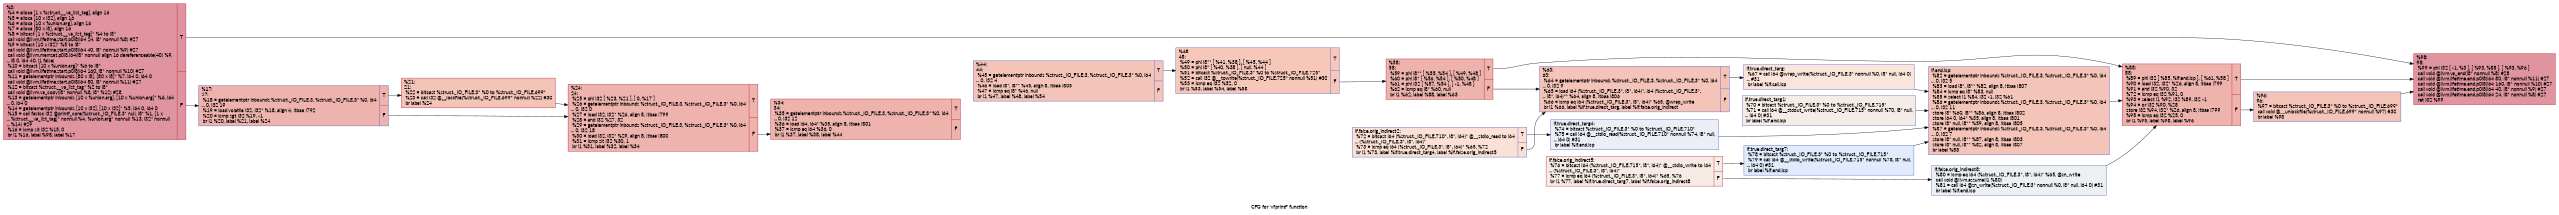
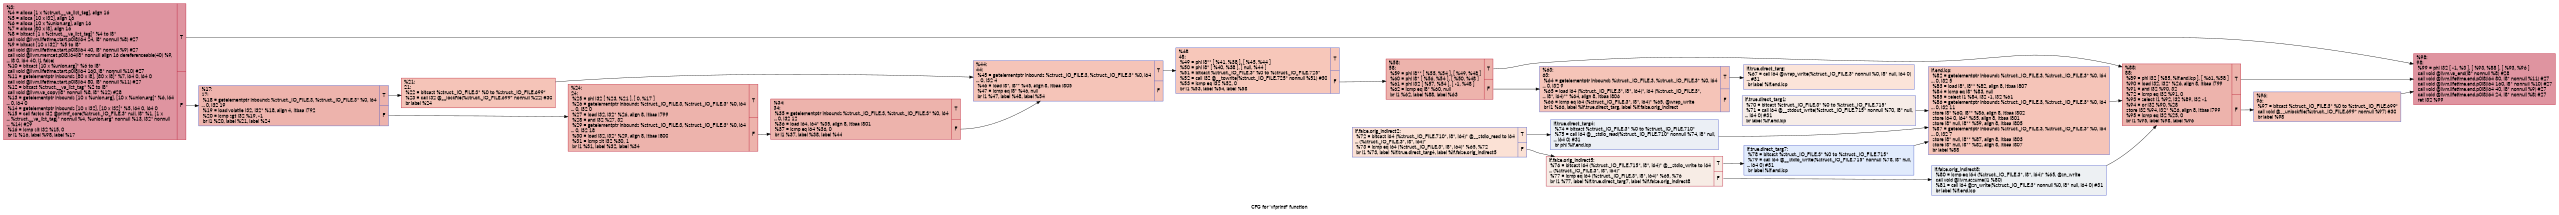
node "if.true.direct_targ:": text "br label %if.call.icp" -> "br label %if.end.icp"
edge "if.true.direct_targ:" -> "if.end.icp:": removed
edge "%21:" -> "%24:": now "%21:" -> "%44:"
edge "%34:" -> "%44:": added
edge "if.false.orig_indirect2:" -> "%63:": now "if.false.orig_indirect2:" -> "if.false.orig_indirect5:"
node "if.true.direct_targ4:": text "br label %if.end.icp" -> "br phi %if.end.icp"
